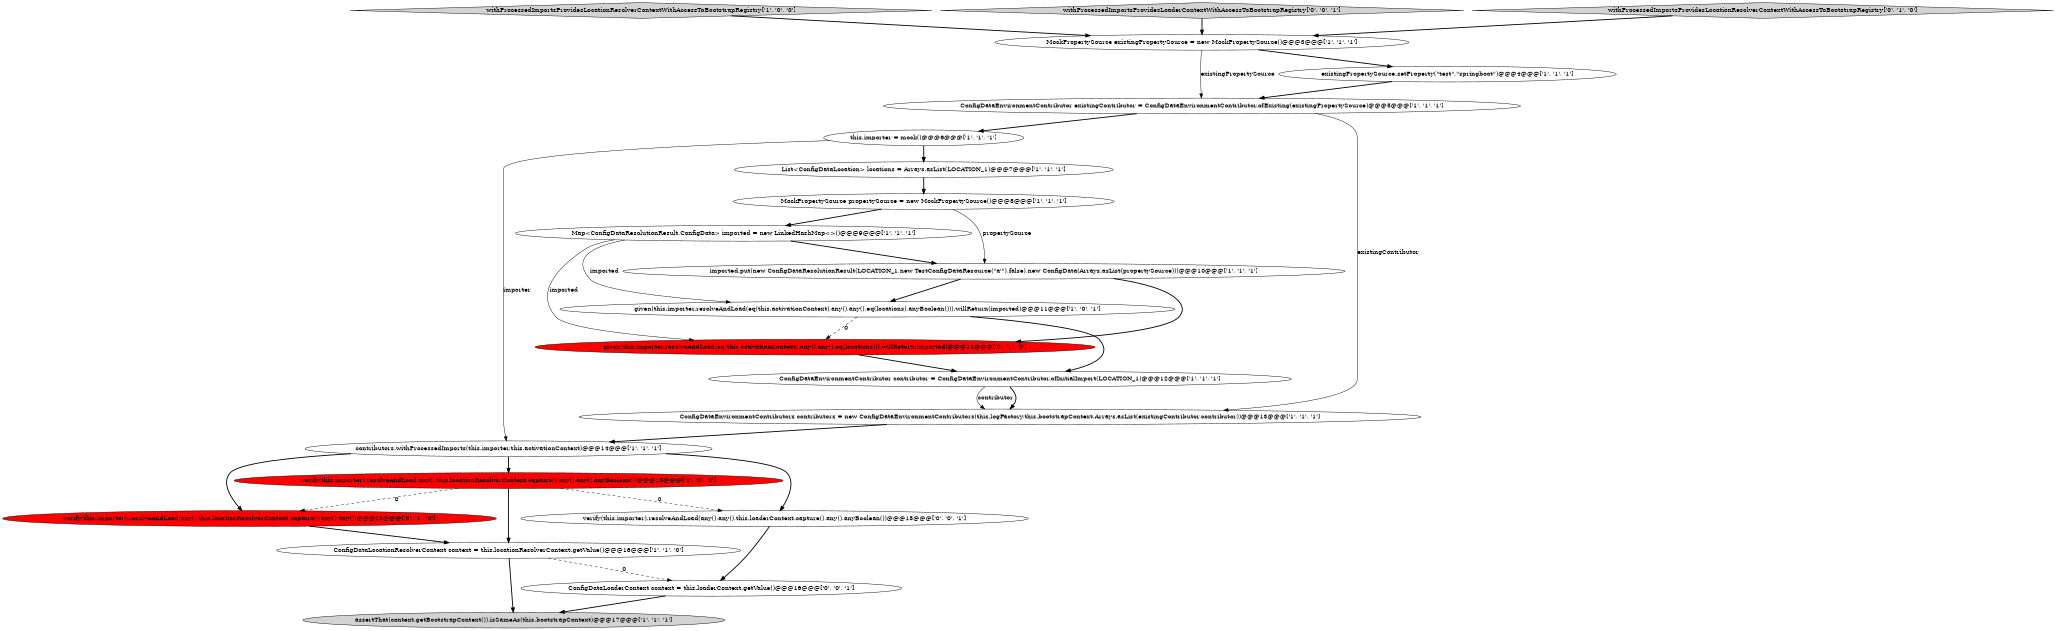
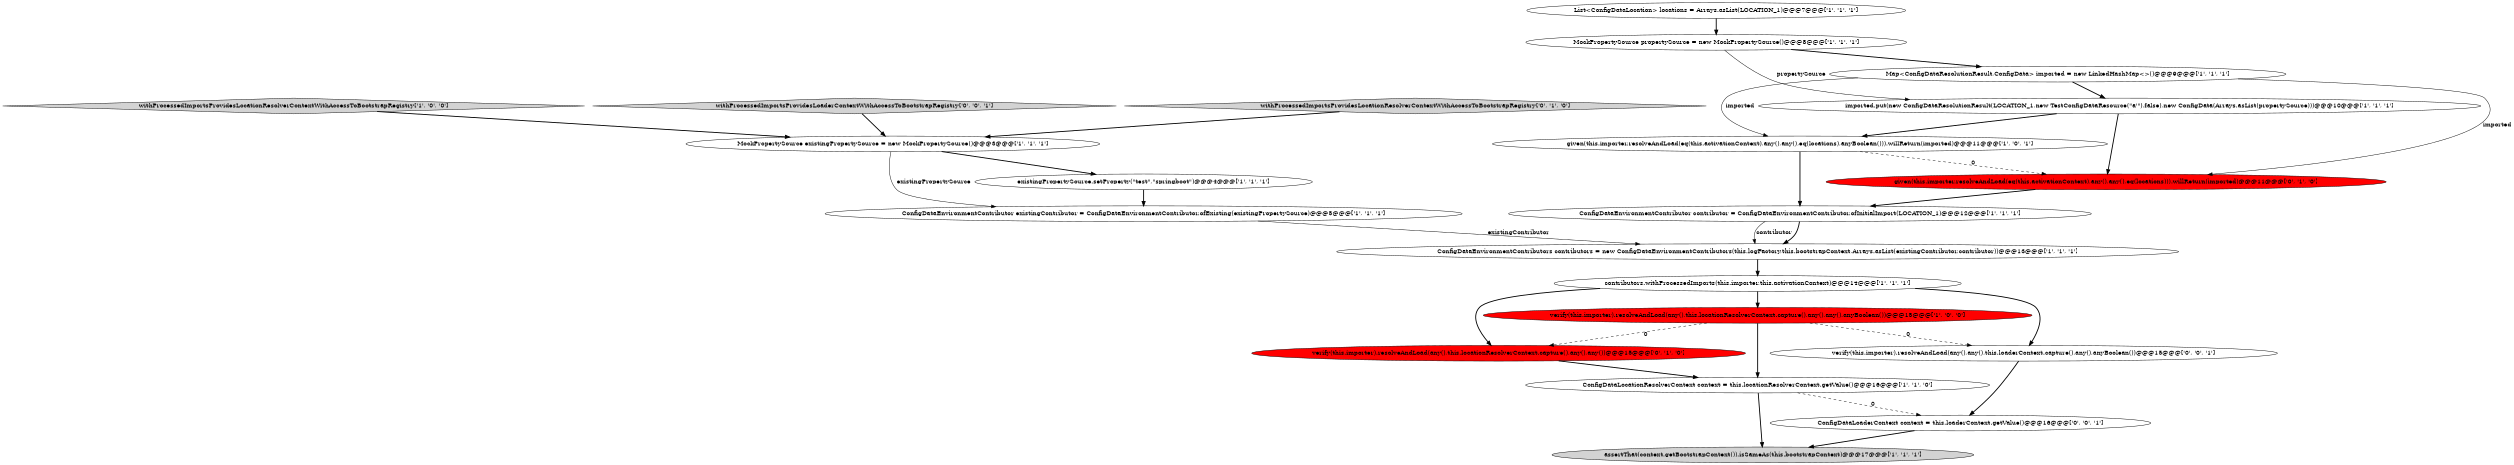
node "this.importer = mock()@@@6@@@['1', '1', '1']": removed
